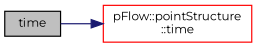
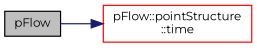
node "time": label "time" -> "pFlow"
